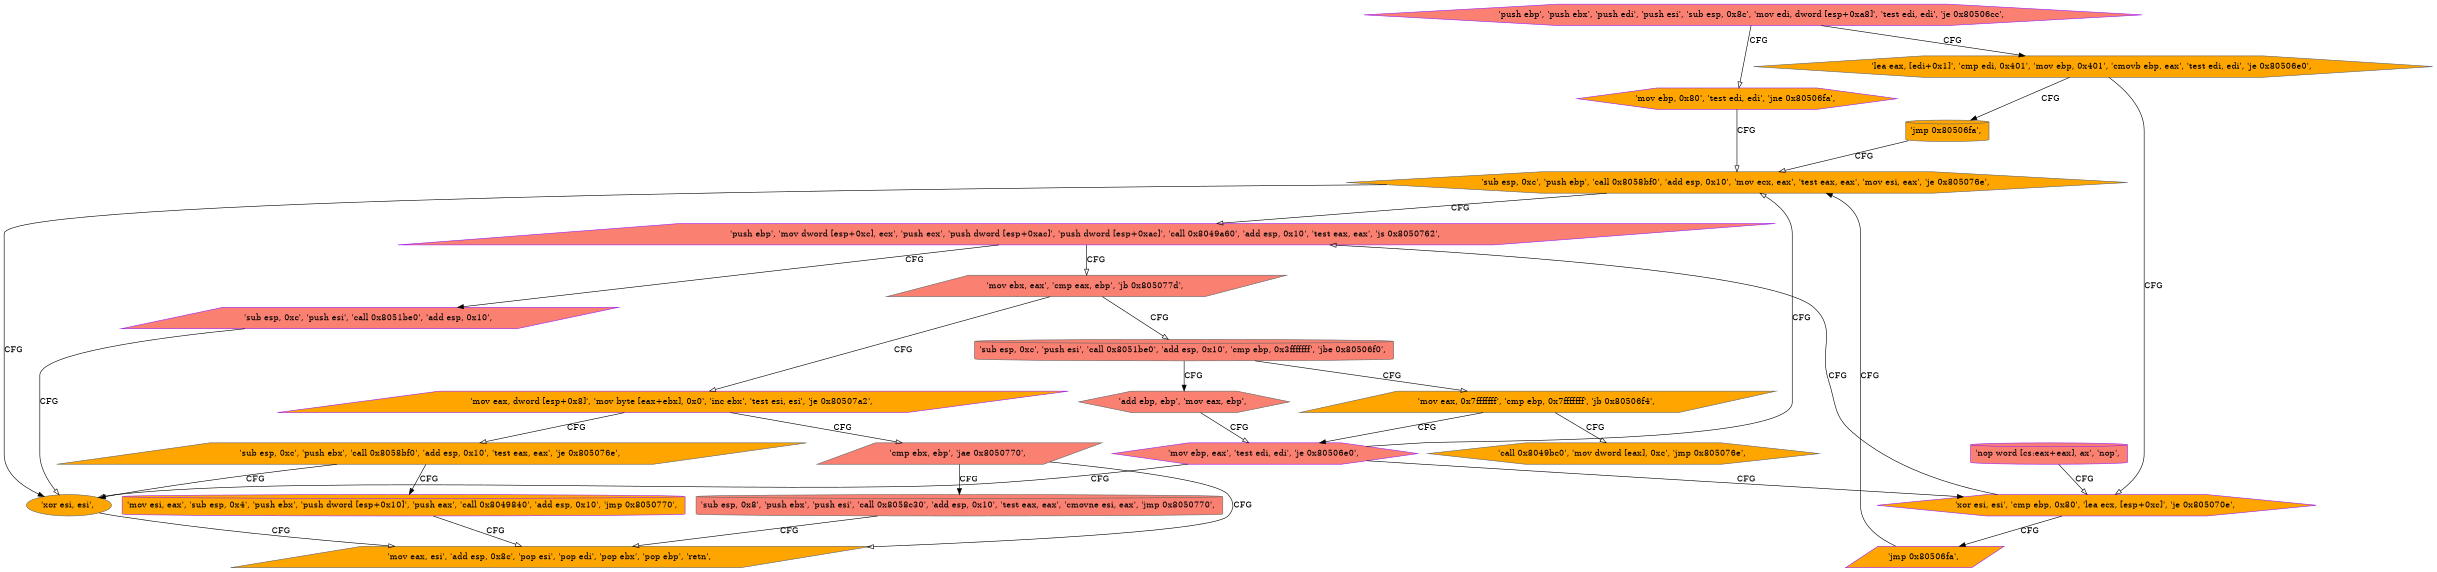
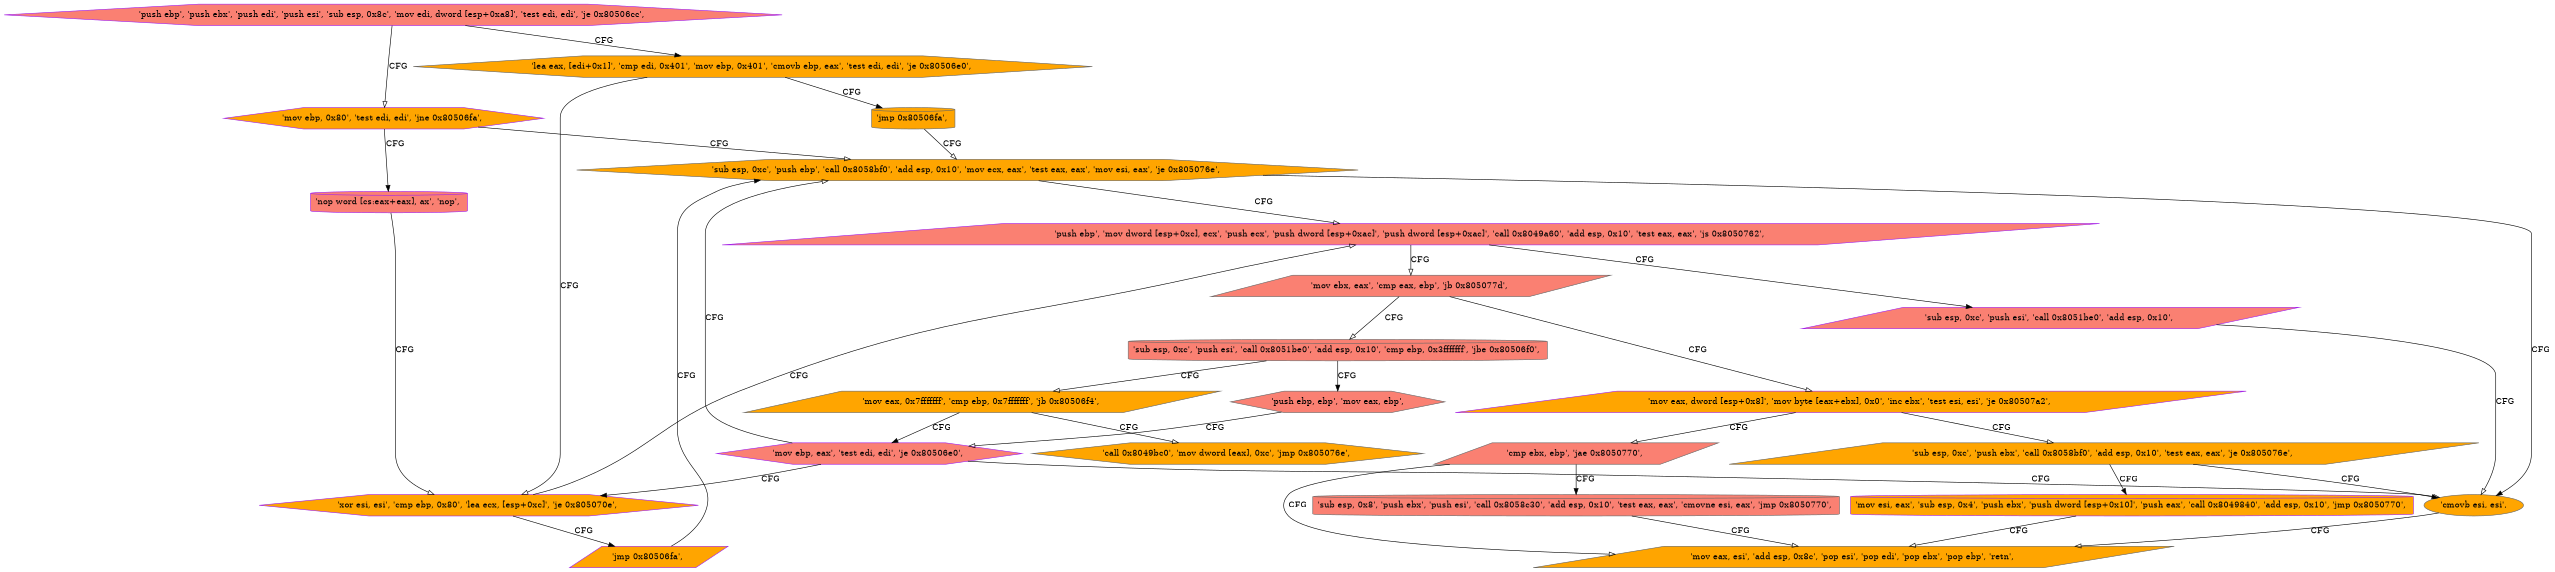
edge "'mov ebp, 0x80', 'test edi, edi', 'jne 0x80506fa'," -> "'nop word [cs:eax+eax], ax', 'nop',": added, label "CFG"
node "'add ebp, ebp', 'mov eax, ebp',": label "'add ebp, ebp', 'mov eax, ebp'," -> "'push ebp, ebp', 'mov eax, ebp',"
node "'xor esi, esi',": label "'xor esi, esi'," -> "'cmovb esi, esi',"
